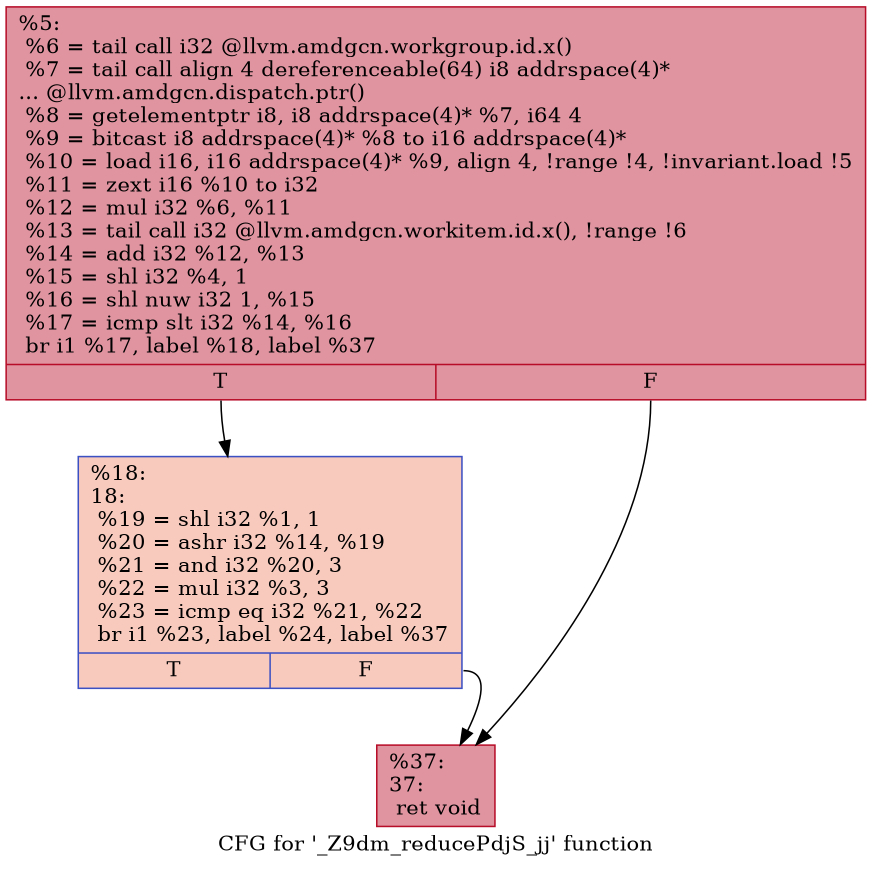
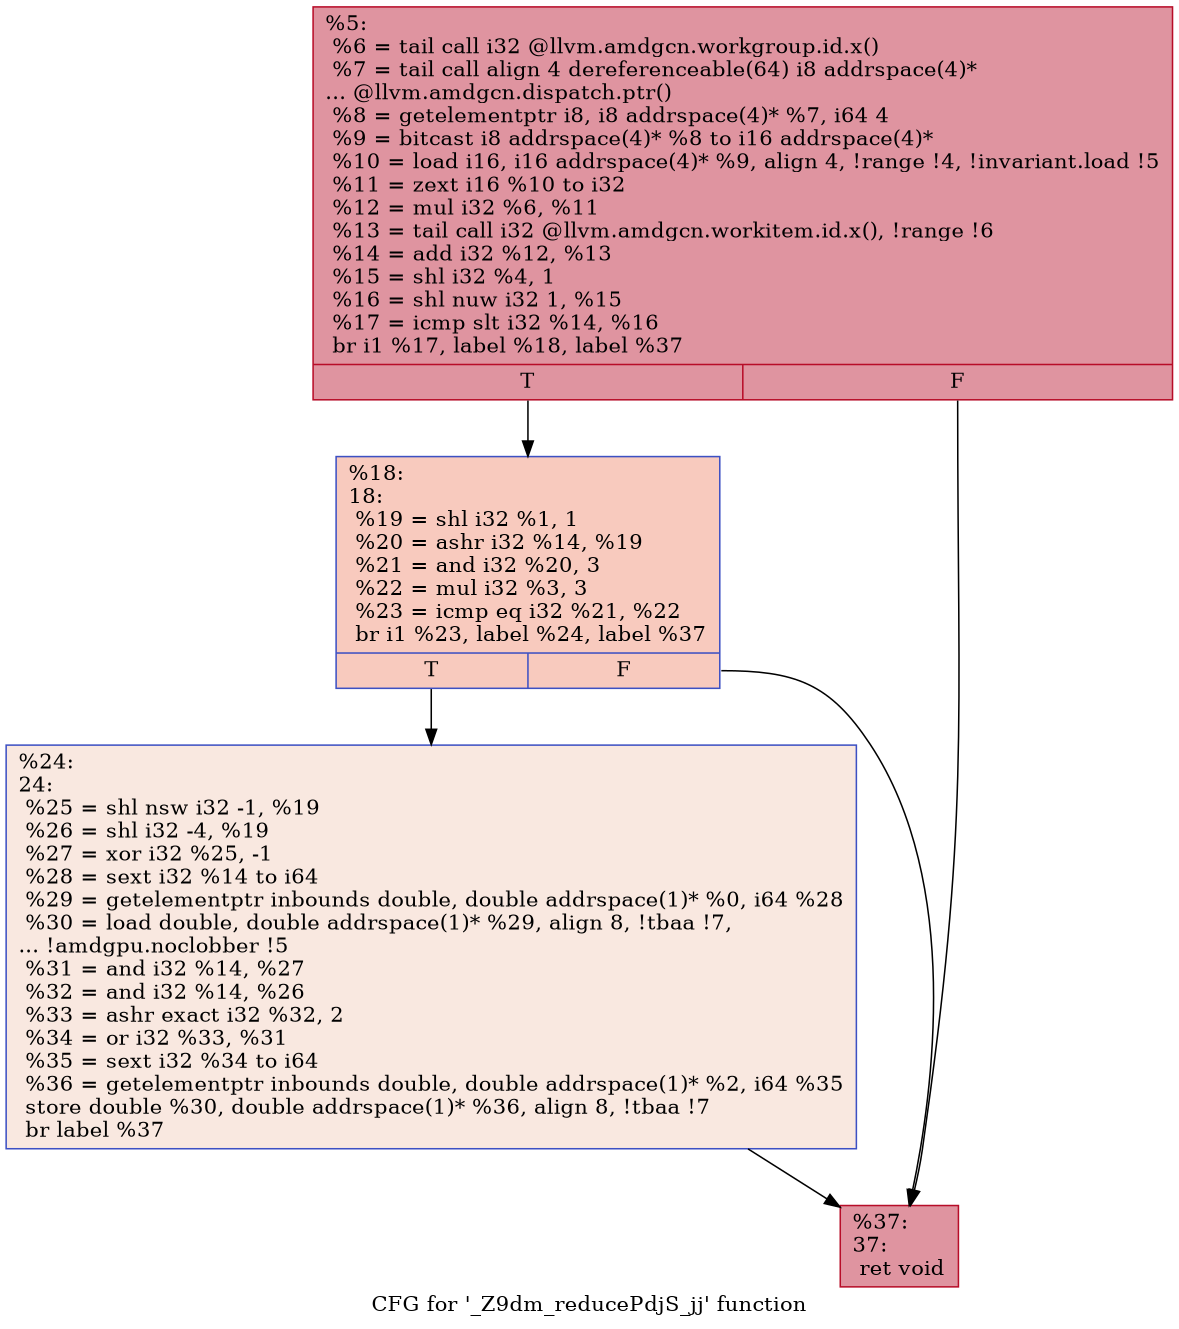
node "%24:": added
